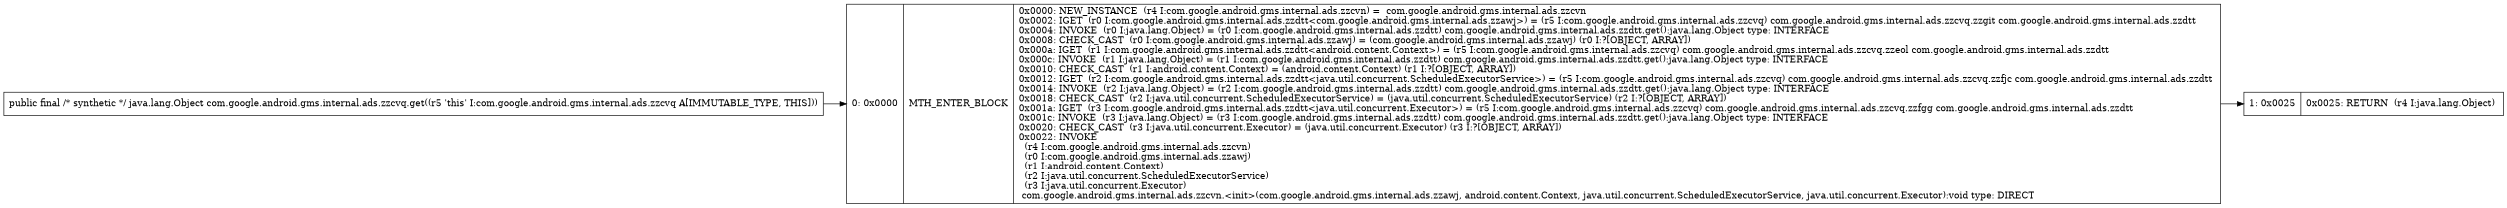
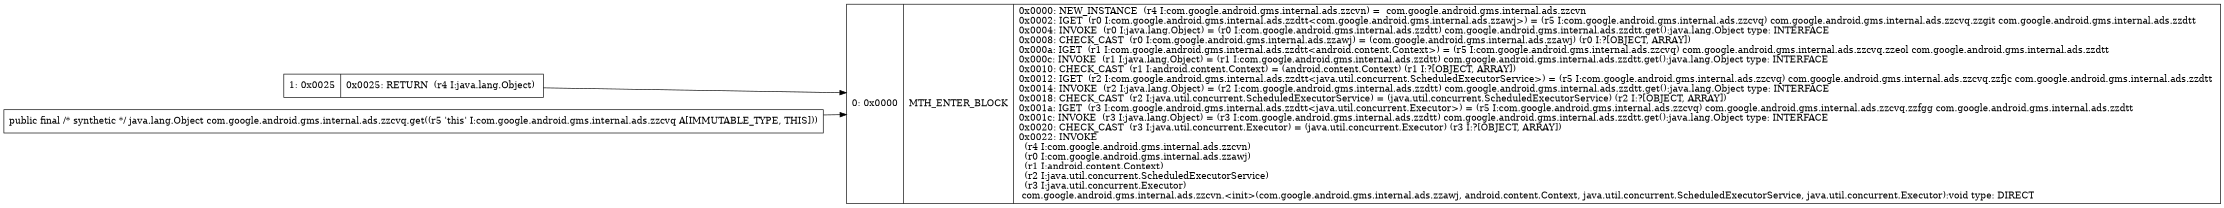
edge "0: 0x0000" -> "1: 0x0025": reversed
